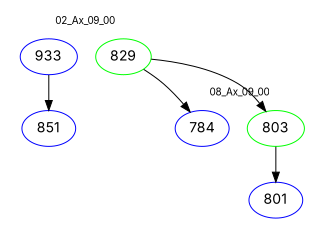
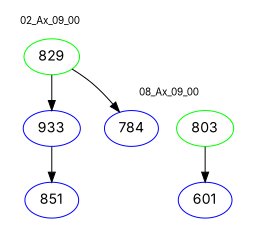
edge "829" -> "803": now "829" -> "933"
node "801": label "801" -> "601"
